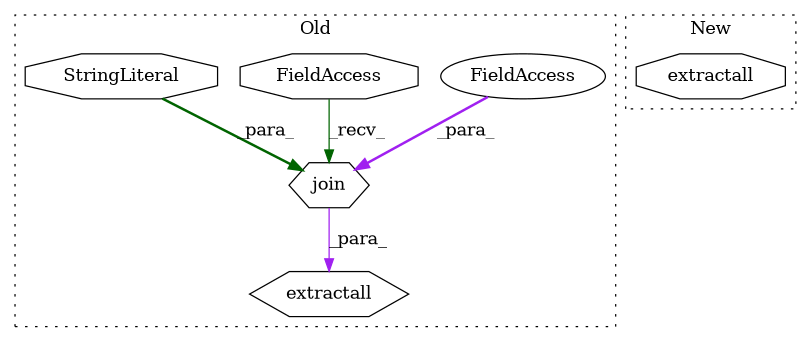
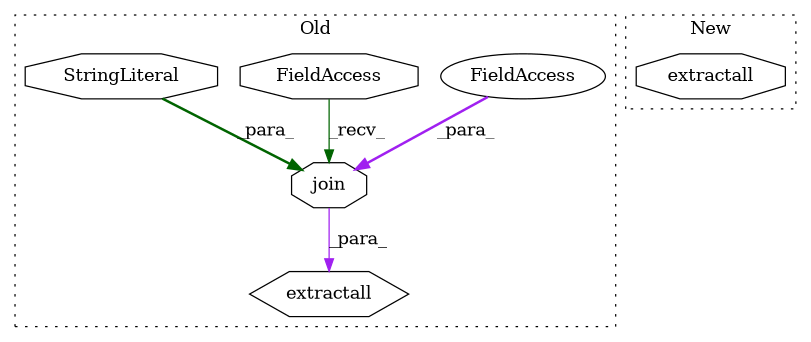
node "join": shape hexagon -> octagon
